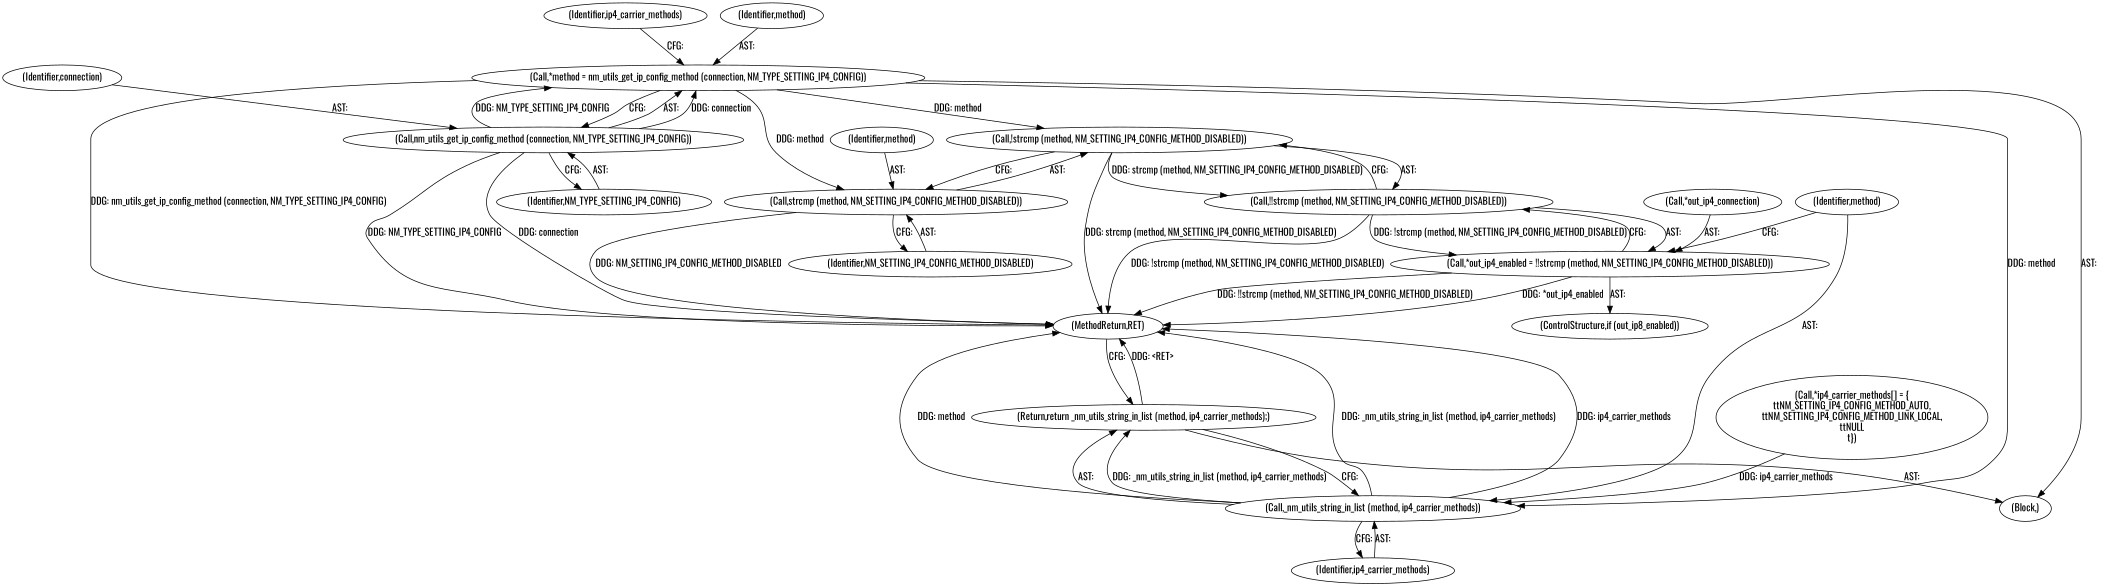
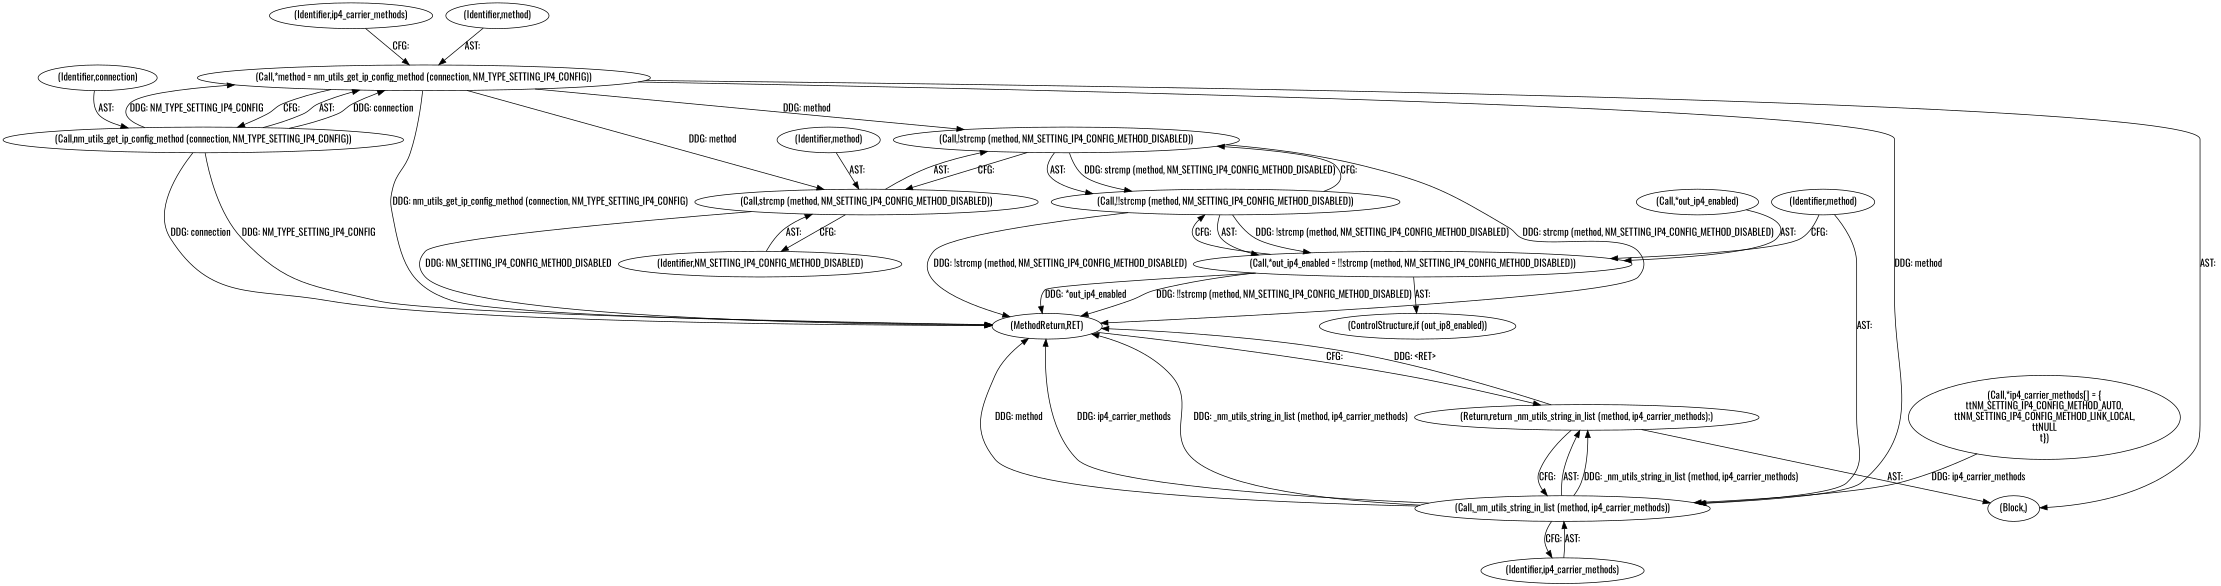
node "(Identifier,NM_TYPE_SETTING_IP4_CONFIG)": removed
node "(Call,*out_ip4_connection)": label "(Call,*out_ip4_connection)" -> "(Call,*out_ip4_enabled)"
